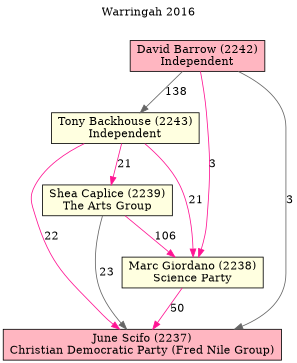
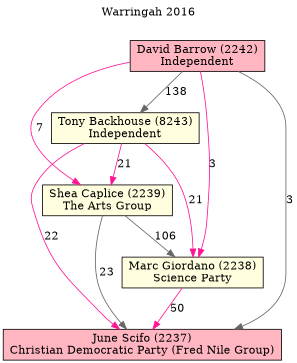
edge "David Barrow (2242) Independent" -> "Shea Caplice (2239) The Arts Group": added, label "7"
node "Tony Backhouse (2243) Independent": label "Tony Backhouse (2243) Independent" -> "Tony Backhouse (8243) Independent"
edge "Shea Caplice (2239) The Arts Group" -> "Marc Giordano (2238) Science Party": color deeppink -> gray40
